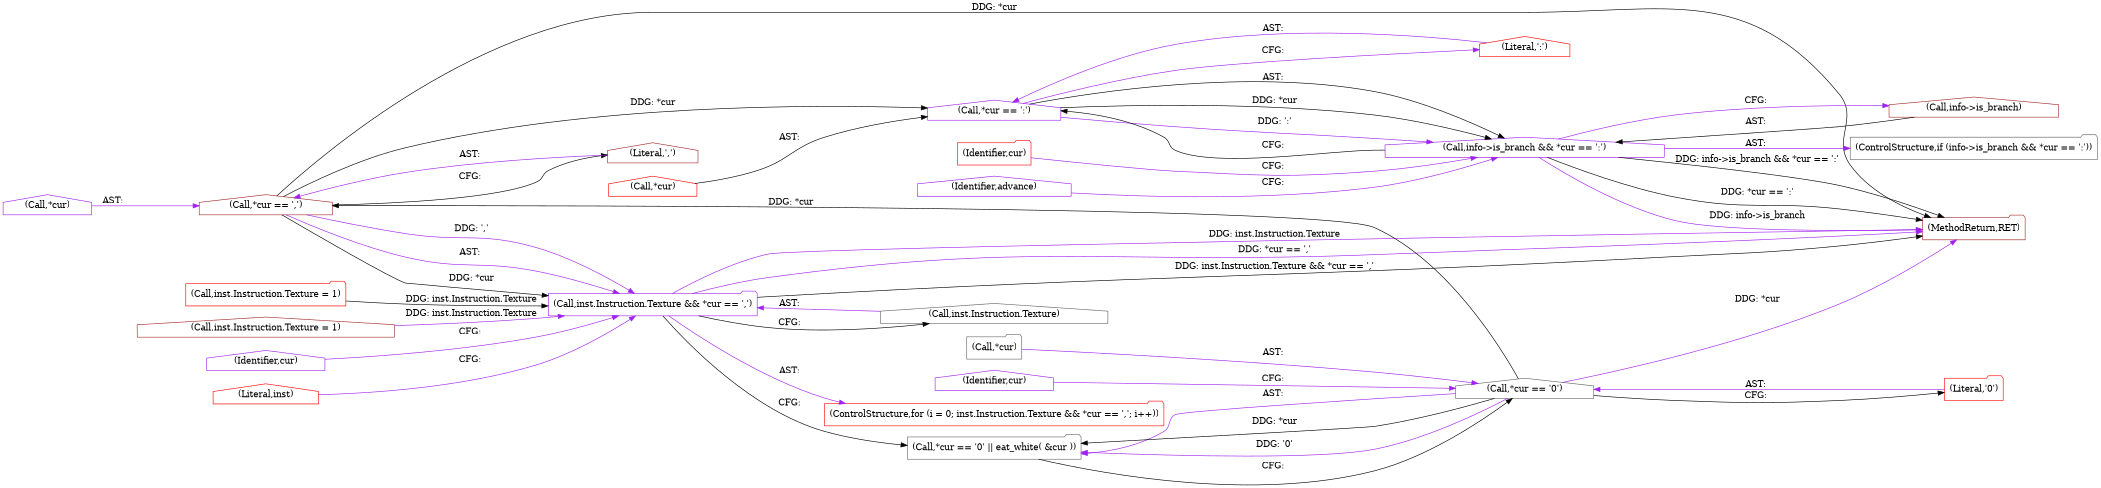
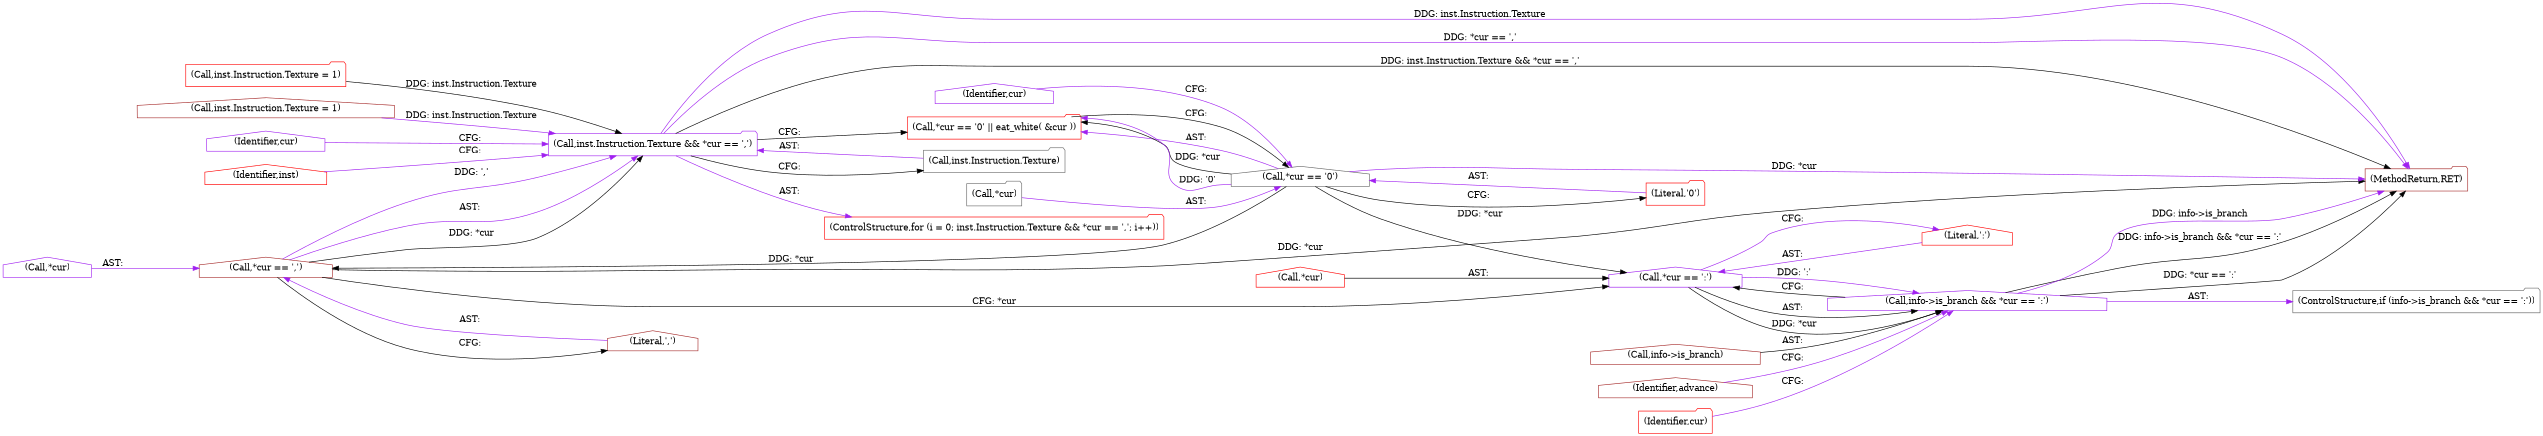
edge "(Call,*cur == ',')" -> "(Call,*cur == ':')": label "DDG: *cur" -> "CFG: *cur"
edge "(Call,info->is_branch && *cur == ':')" -> "(Call,info->is_branch)": removed, label "CFG:"
node "(Identifier,advance)": color purple -> brown
edge "(Call,*cur == '0')" -> "(Call,*cur == ':')": added, label "DDG: *cur"
node "(Call,inst.Instruction.Texture)": shape house -> folder
node "(Literal,inst)": label "(Literal,inst)" -> "(Identifier,inst)"
node "(Call,*cur == '0' || eat_white( &cur ))": color gray40 -> red
